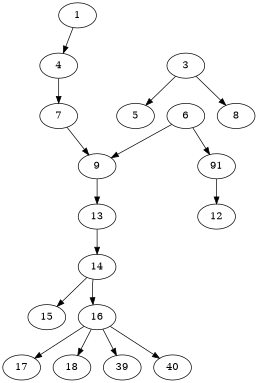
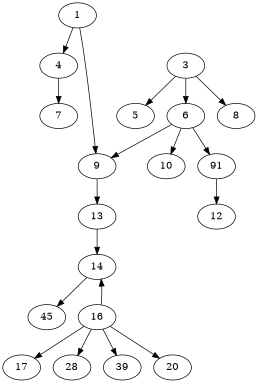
edge "3" -> "6": added
edge "7" -> "9": now "1" -> "9"
node "10": added
edge "14" -> "16": reversed
node "15": label "15" -> "45"
node "18": label "18" -> "28"
node "40": label "40" -> "20"
